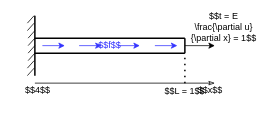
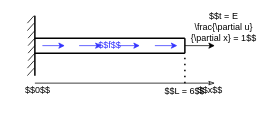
node "$$4$$": label "$$4$$" -> "$$0$$"
node "$$L = 1$$": label "$$L = 1$$" -> "$$L = 6$$"
